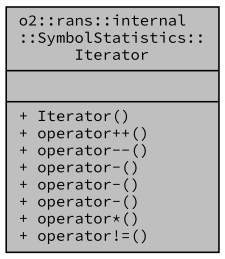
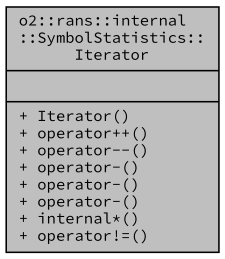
node "o2::rans::internal": text "+ operator*()" -> "+ internal*()"
